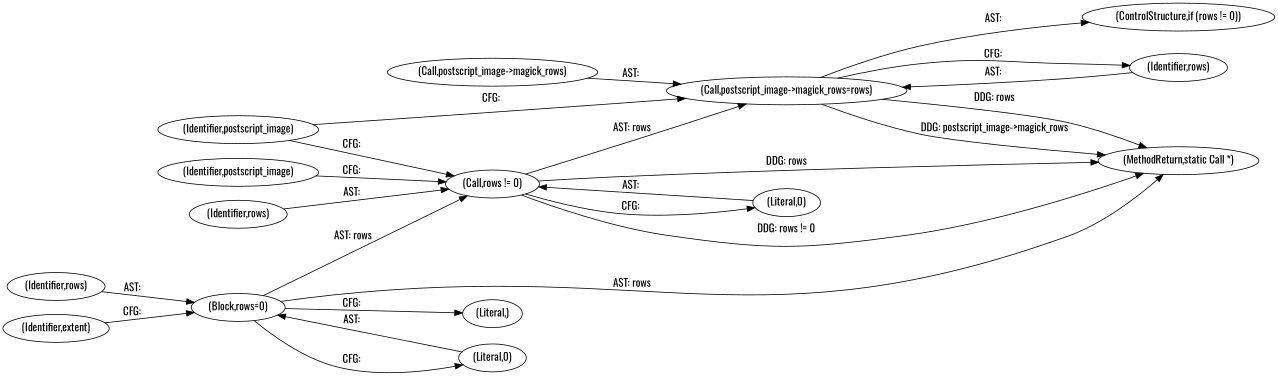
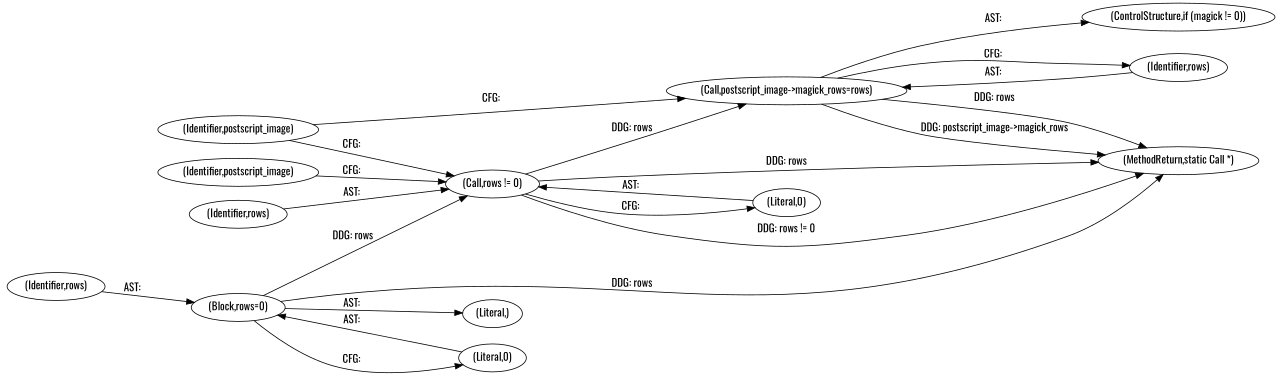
node "(ControlStructure,if (rows != 0))": label "(ControlStructure,if (rows != 0))" -> "(ControlStructure,if (magick != 0))"
node "(Call,postscript_image->magick_rows)": removed
edge "(Call,rows != 0)" -> "(Call,postscript_image->magick_rows=rows)": label "AST: rows" -> "DDG: rows"
edge "(Block,rows=0)" -> "(Call,rows != 0)": label "AST: rows" -> "DDG: rows"
edge "(Block,rows=0)" -> "(MethodReturn,static Call *)": label "AST: rows" -> "DDG: rows"
edge "(Block,rows=0)" -> "(Literal,)": label "CFG: " -> "AST: "
node "(Identifier,extent)": removed
